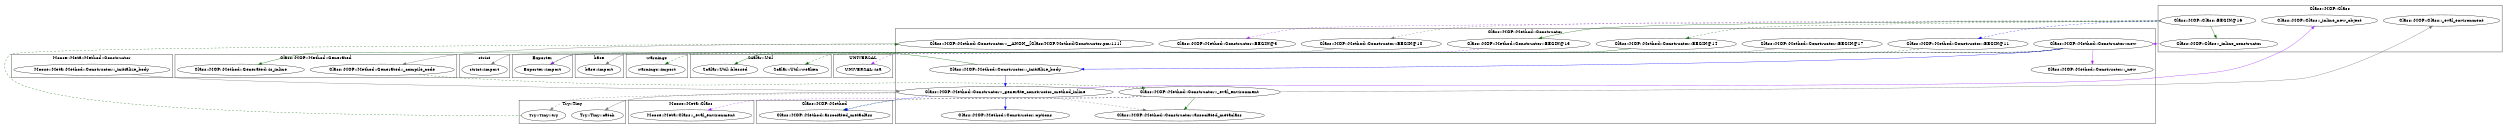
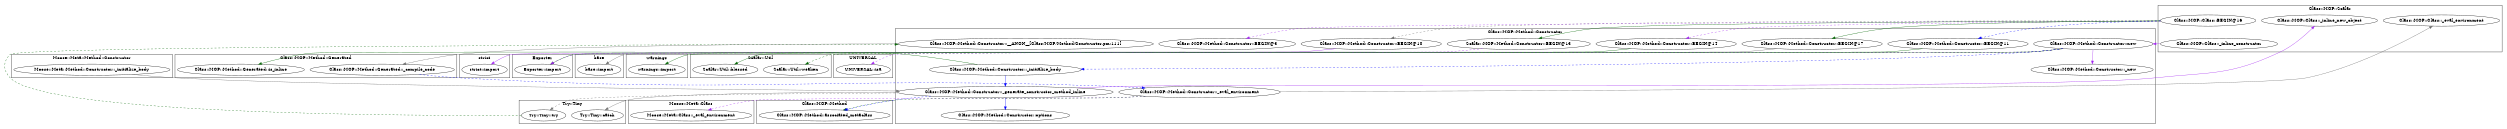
cluster "Class::MOP::Class": label "Class::MOP::Class" -> "Class::MOP::Scalar"
edge "Class::MOP::Class::BEGIN@16" -> "Class::MOP::Method::Constructor::BEGIN@14": color darkgreen -> purple
edge "Class::MOP::Class::BEGIN@16" -> "Class::MOP::Class::_inline_constructor": now "Class::MOP::Class::BEGIN@16" -> "Class::MOP::Method::Constructor::BEGIN@17"
node "Class::MOP::Method::Constructor::BEGIN@13": label "Class::MOP::Method::Constructor::BEGIN@13" -> "Scalar::MOP::Method::Constructor::BEGIN@13"
edge "Class::MOP::Method::Constructor::BEGIN@10" -> "strict::import": color gray40 -> purple
edge "Class::MOP::Method::Constructor::BEGIN@11" -> "warnings::import": style dashed -> solid
edge "Class::MOP::Method::Constructor::new" -> "Class::MOP::Method::Constructor::_initialize_body": style solid -> dashed
edge "Class::MOP::Method::Generated::_compile_code" -> "Class::MOP::Method::Constructor::_eval_environment": color darkgreen -> blue
node "Class::MOP::Method::Constructor::associated_metaclass": removed
